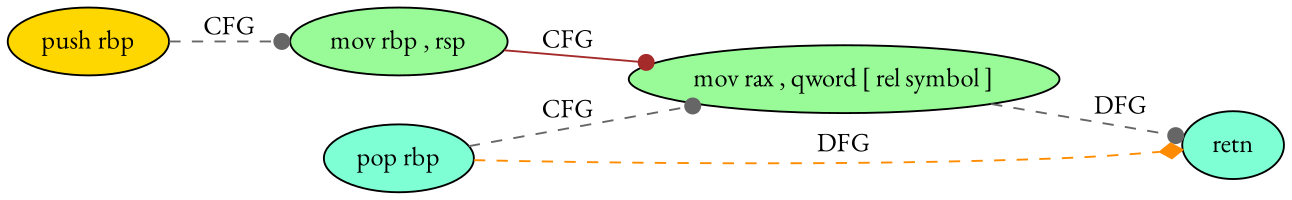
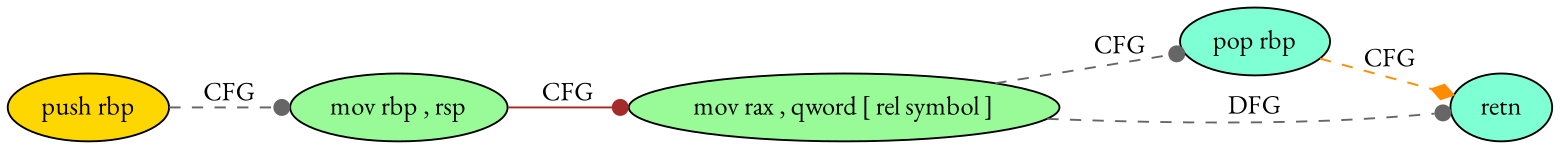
edge "pop rbp" -> "mov rax , qword [ rel symbol ]": reversed
edge "pop rbp" -> "retn": label "DFG" -> "CFG"
